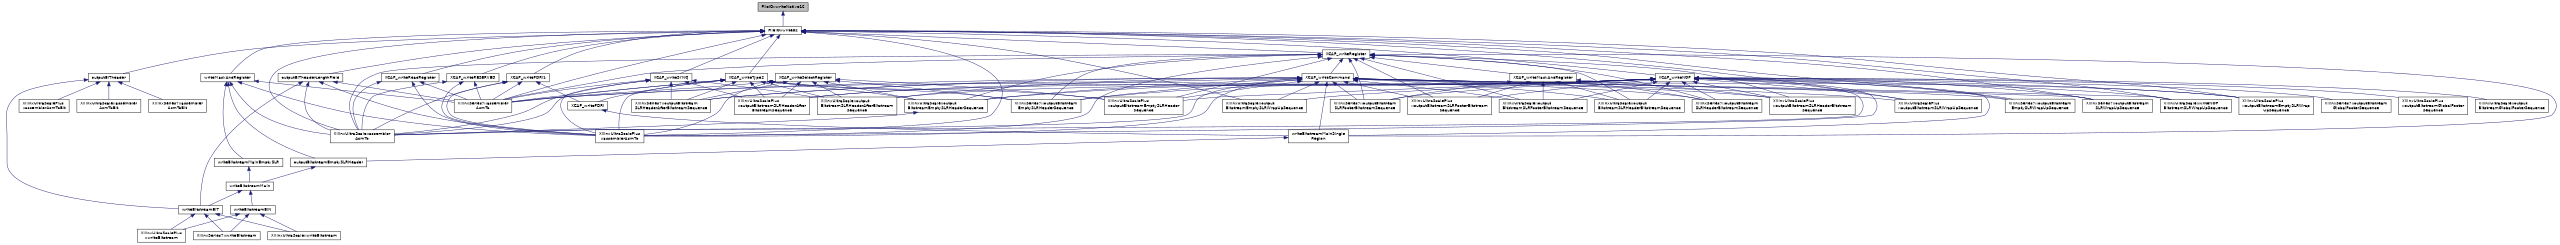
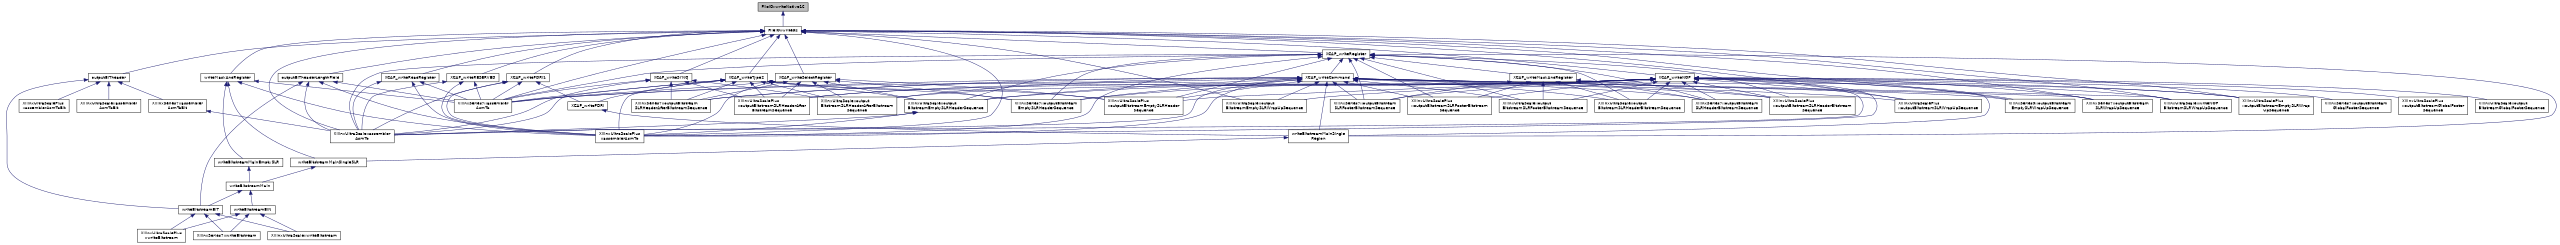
edge "XCAP_writeSelectRegister" -> "FileIO::write32": added
edge "XilinxUltraScalePlus ::assemblerAsmTo" -> "XCAP_writeSYNQ": now "XilinxUltraScalePlus ::assemblerAsmTo" -> "XilinxUltraScale::output BitstreamEmptySLRHeaderSequence"
node "XilinxSeries7::outputBitstream EmptySLRWrapUpSequence": label "XilinxSeries7::outputBitstream EmptySLRWrapUpSequence" -> "XilinxSeries9::outputBitstream EmptySLRWrapUpSequence"
edge "XilinxUltraScale::assembler AsmTo" -> "writeMaskAndRegister": now "XilinxUltraScale::assembler AsmTo" -> "XilinxSeries7::assembler AsmToBit"
node "outputBitstreamEmptySLRHeader": label "outputBitstreamEmptySLRHeader" -> "writeBitstreamMainSingleSLR"
